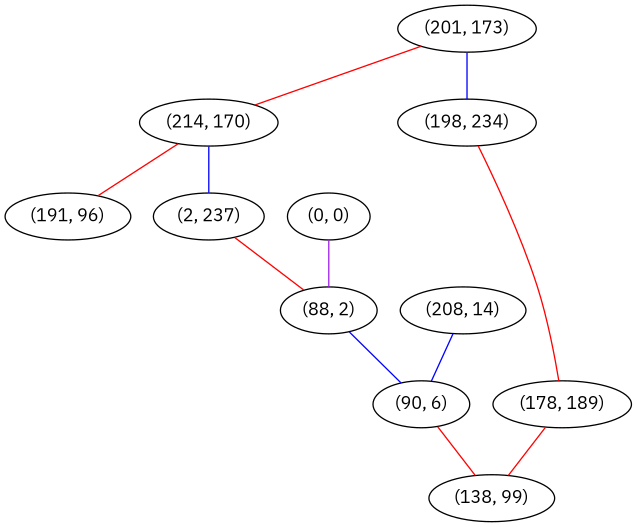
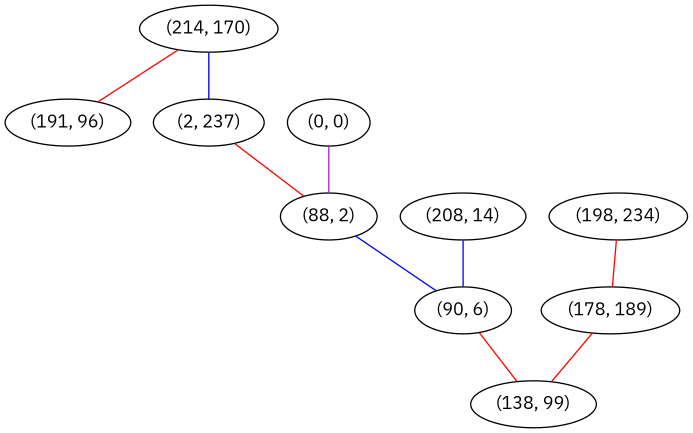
node "(201, 173)": removed
